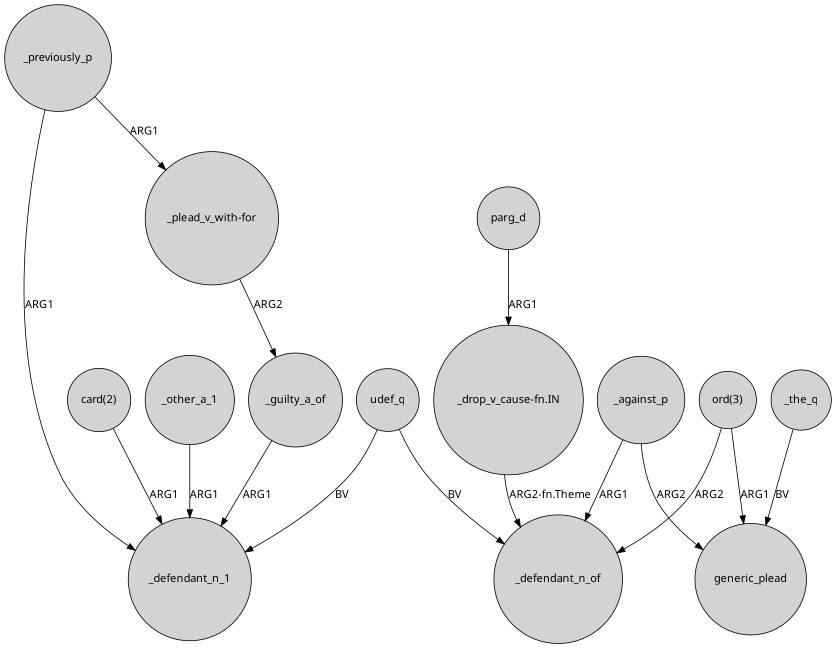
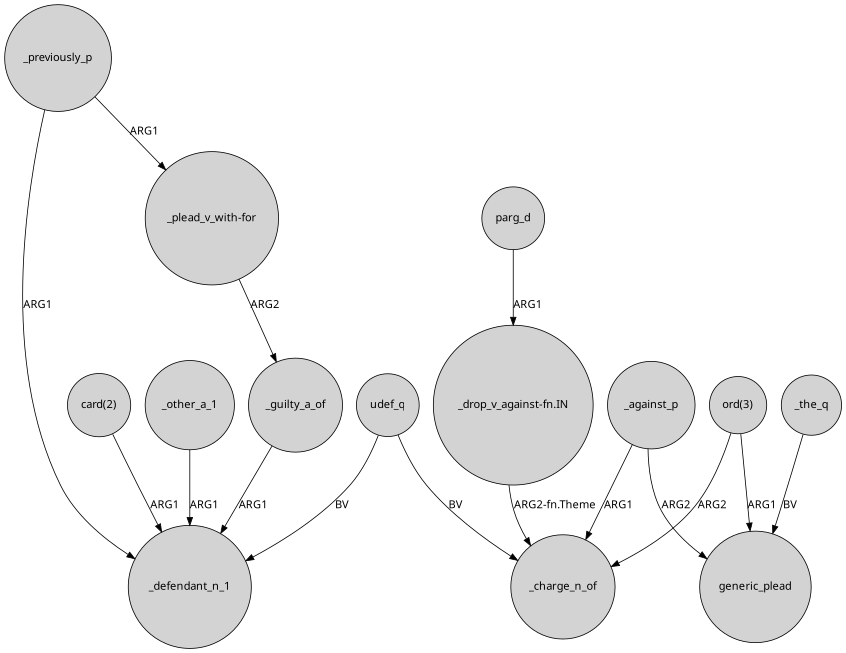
node "_drop_v_cause-fn.IN": label "_drop_v_cause-fn.IN" -> "_drop_v_against-fn.IN"
node "_defendant_n_of": label "_defendant_n_of" -> "_charge_n_of"
